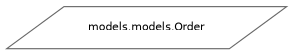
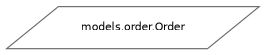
node "models.models.Order": label "models.models.Order" -> "models.order.Order"
